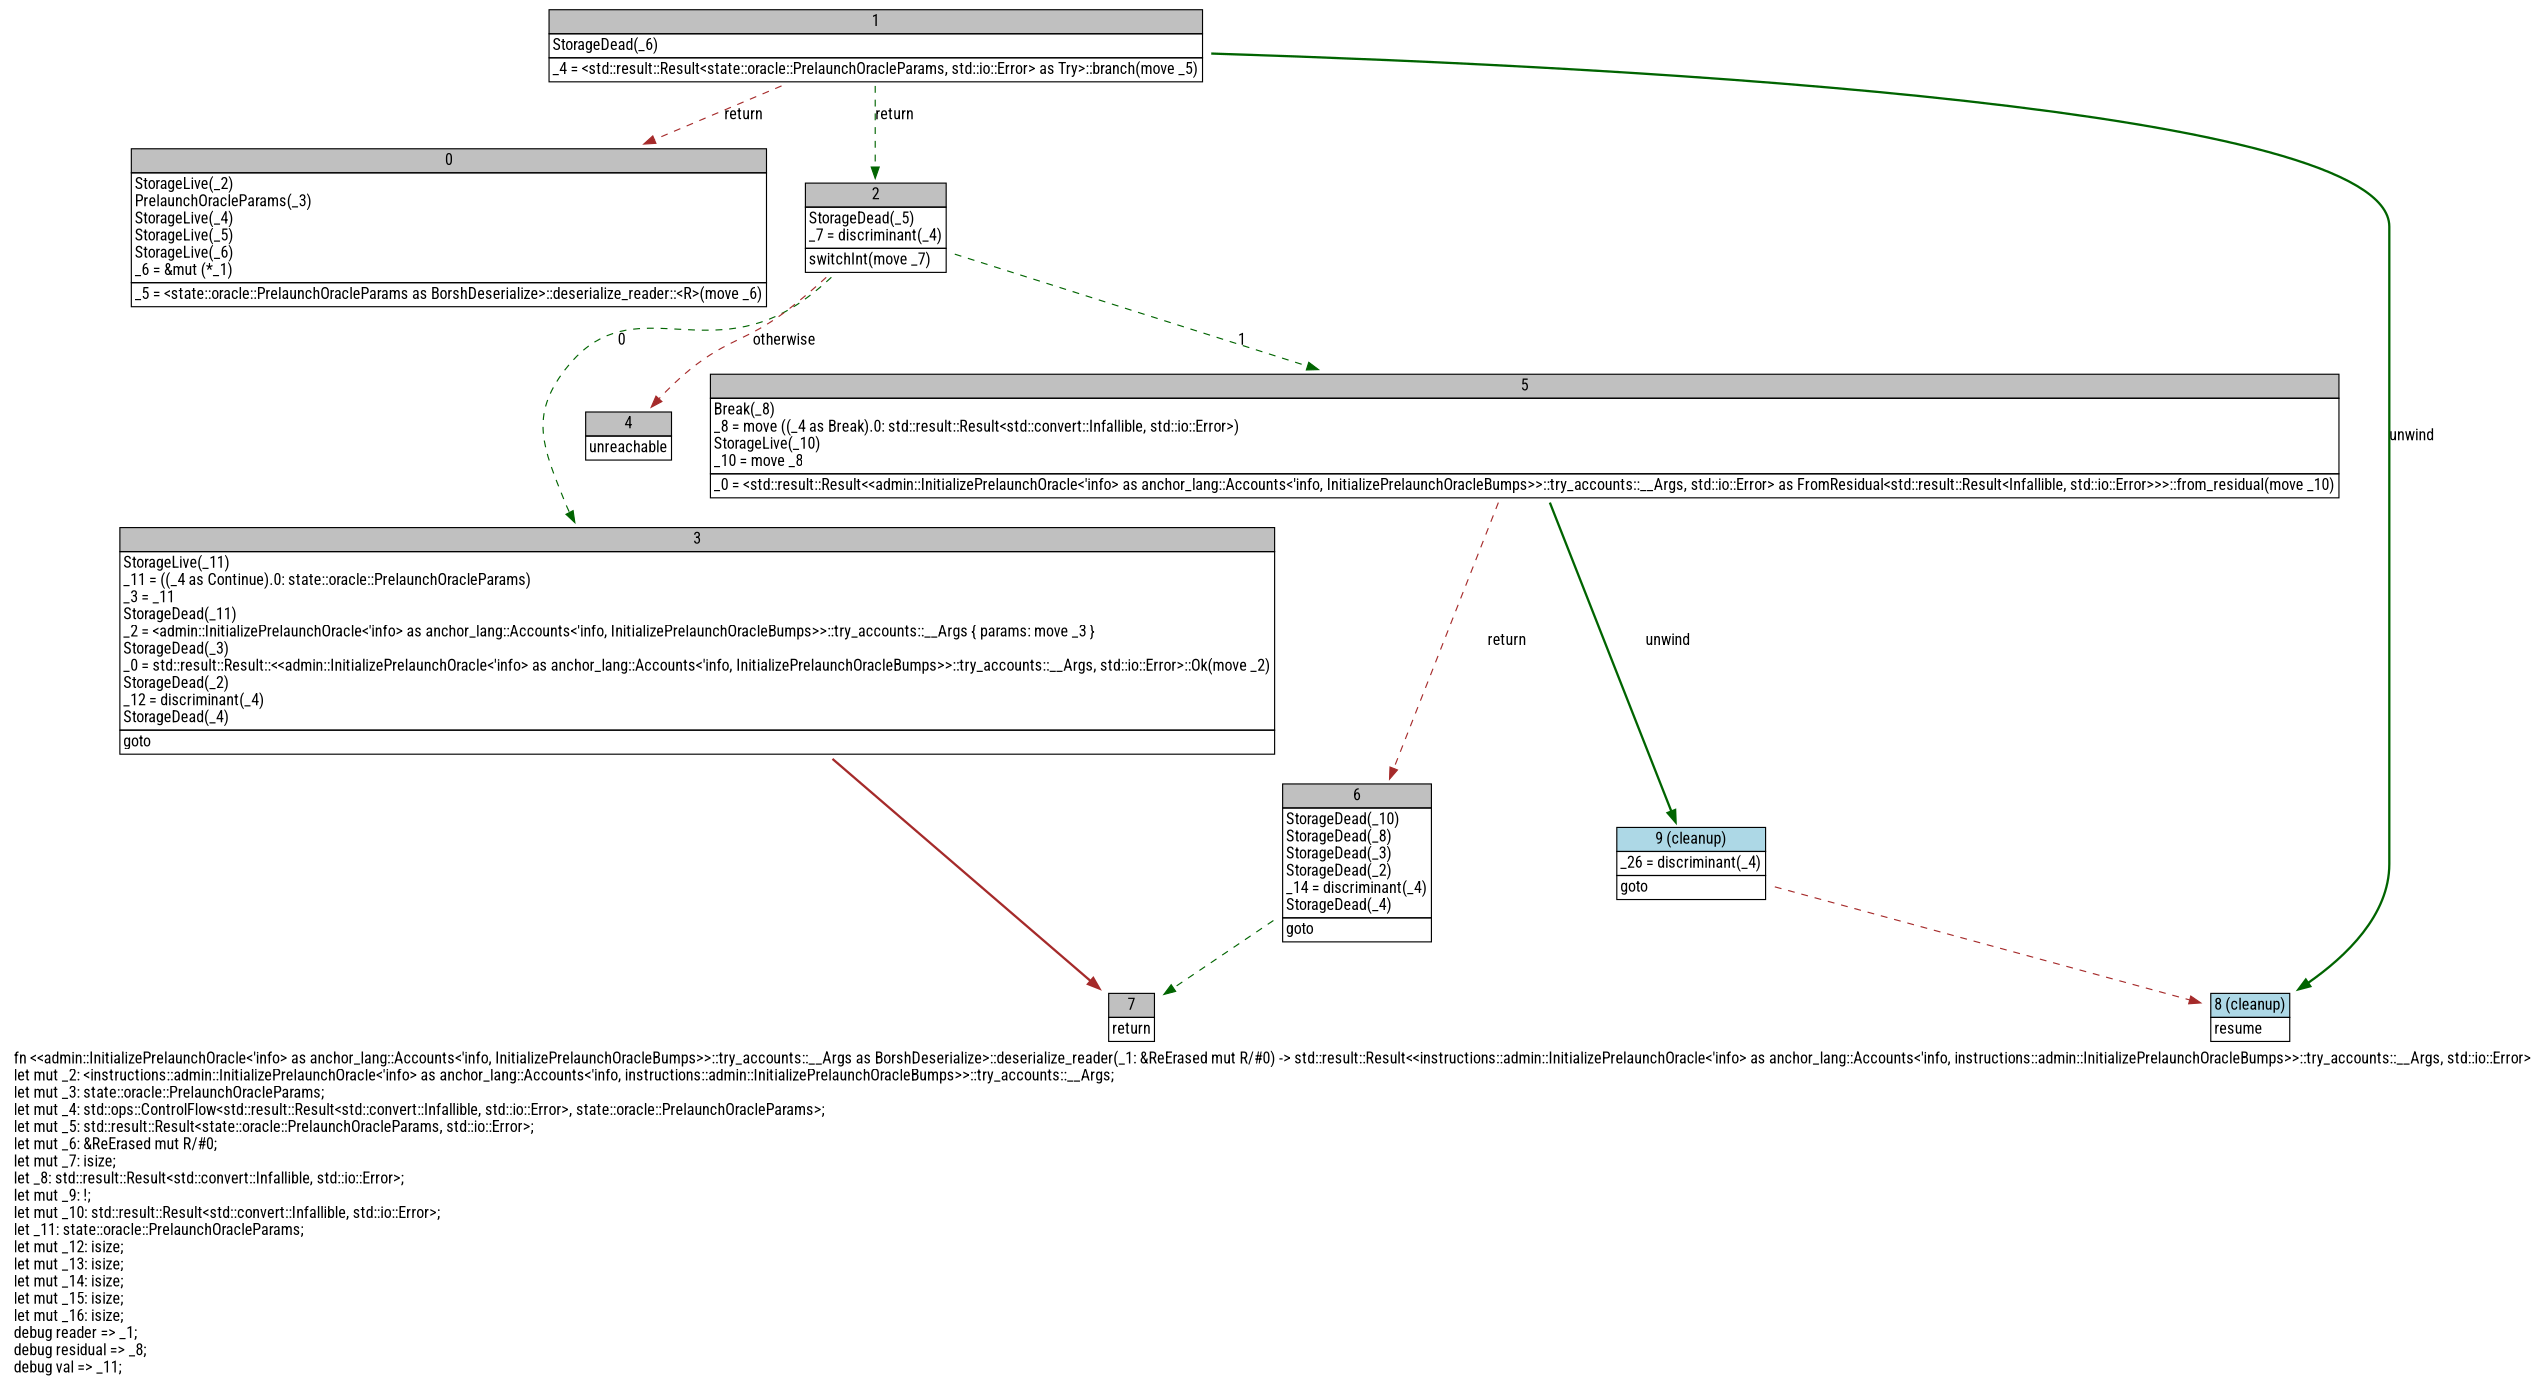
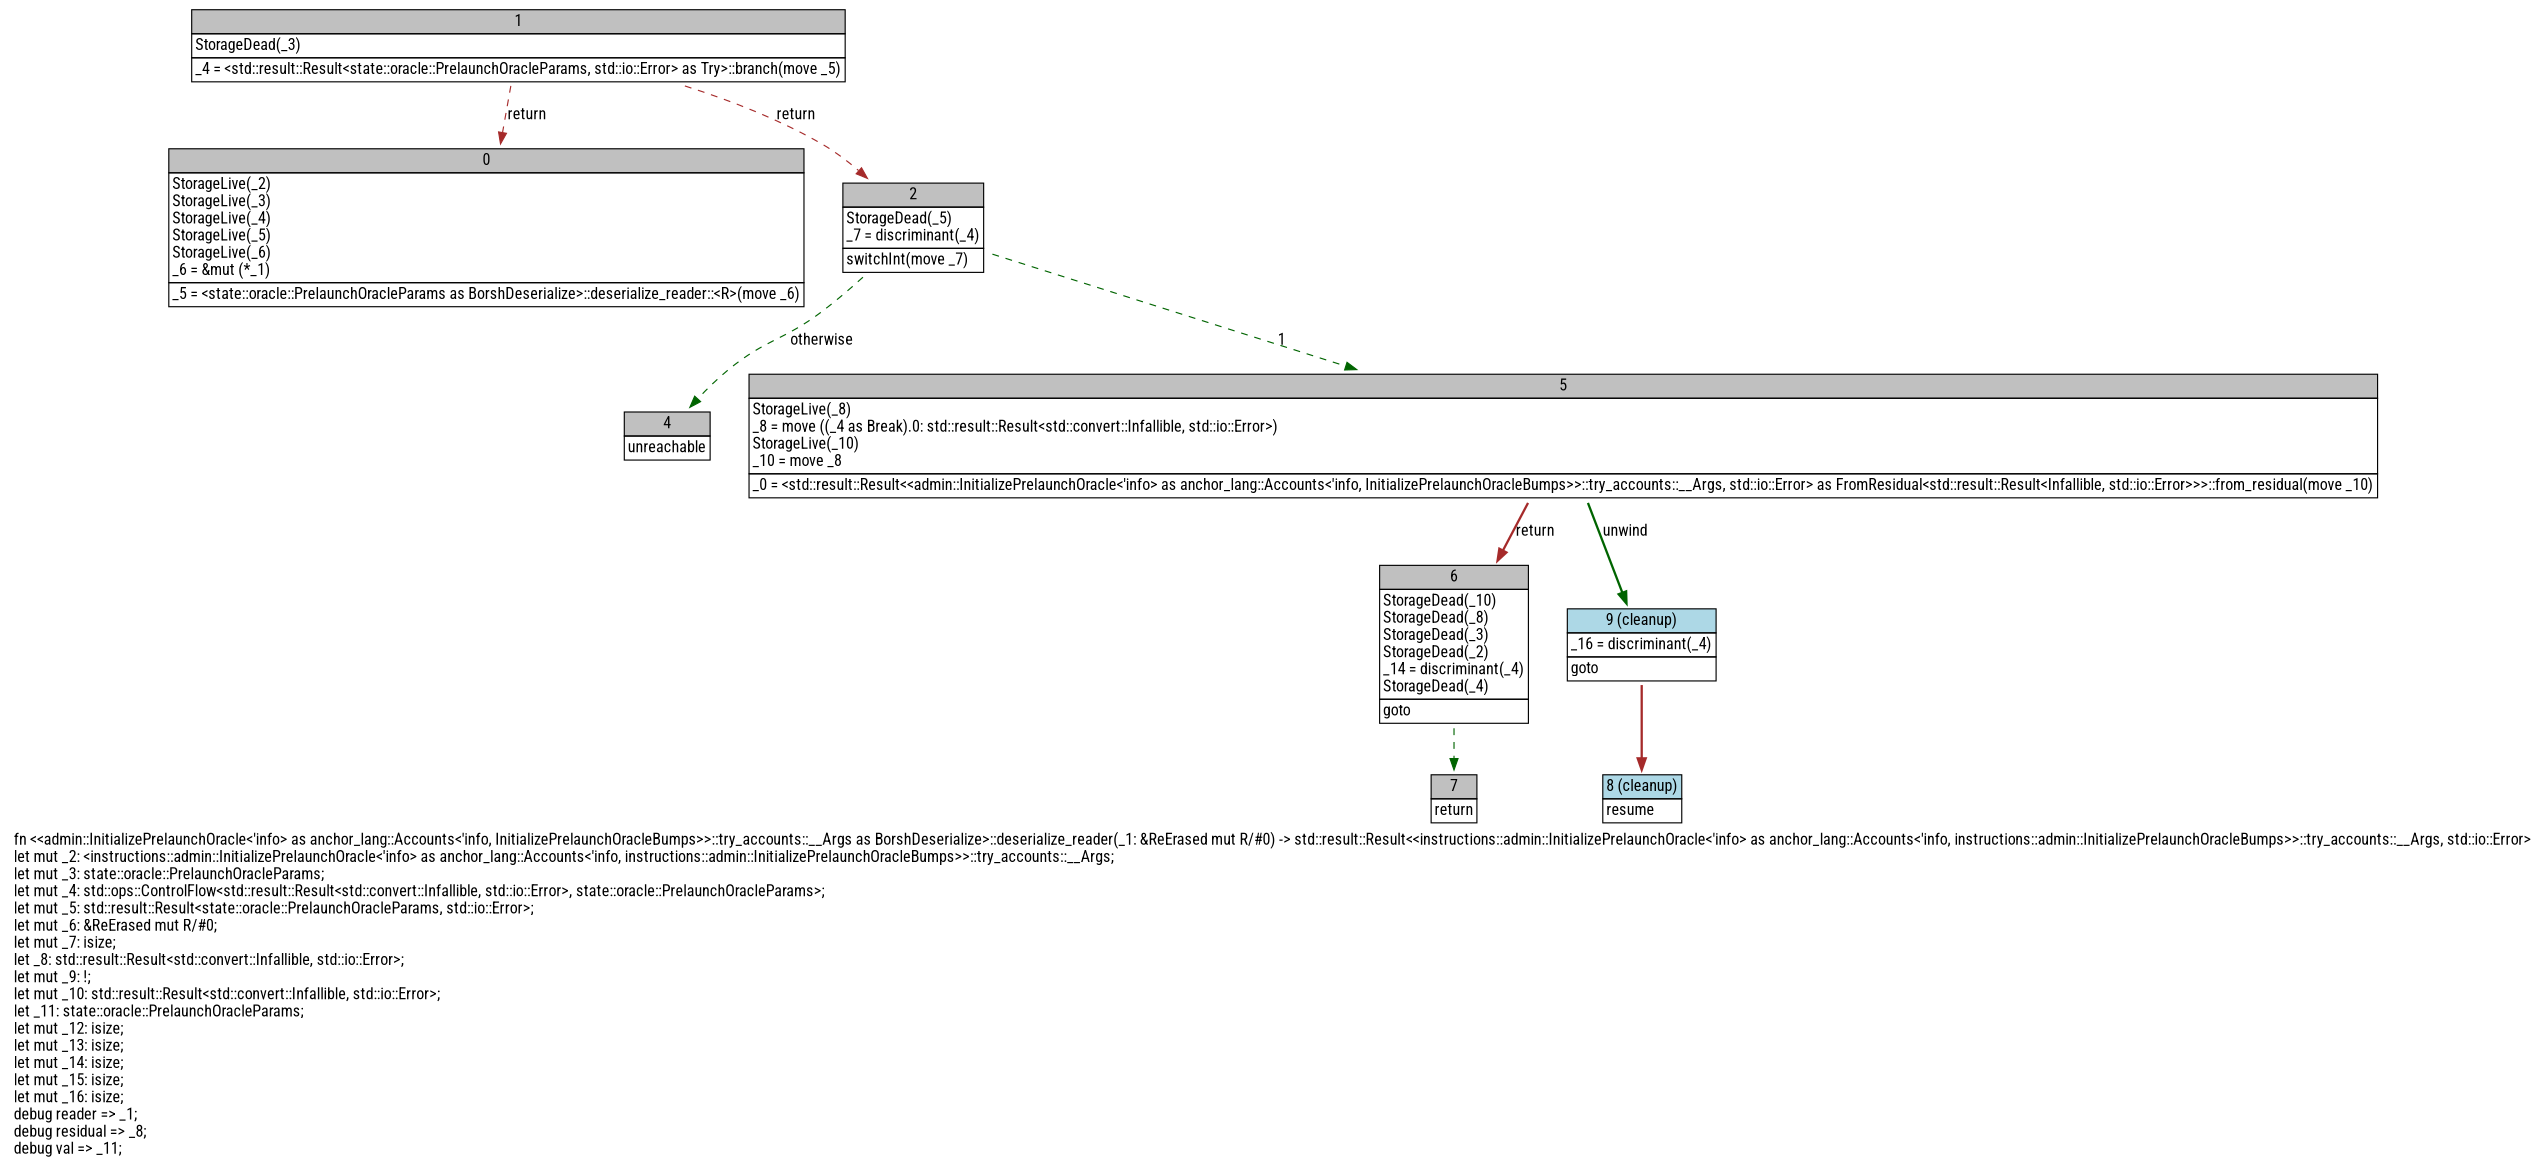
node "1": text "StorageDead(_6)" -> "StorageDead(_3)"
edge "1" -> "2": color darkgreen -> brown
edge "1" -> "8 (cleanup)": removed, label "unwind"
node "0": text "PrelaunchOracleParams(_3)" -> "StorageLive(_3)"
edge "2" -> "4": color brown -> darkgreen
node "5": text "Break(_8)" -> "StorageLive(_8)"
edge "5" -> "6": style dashed -> bold
node "3": removed
node "9 (cleanup)": text "_26 = discriminant(_4)" -> "_16 = discriminant(_4)"
edge "9 (cleanup)" -> "8 (cleanup)": style dashed -> bold
